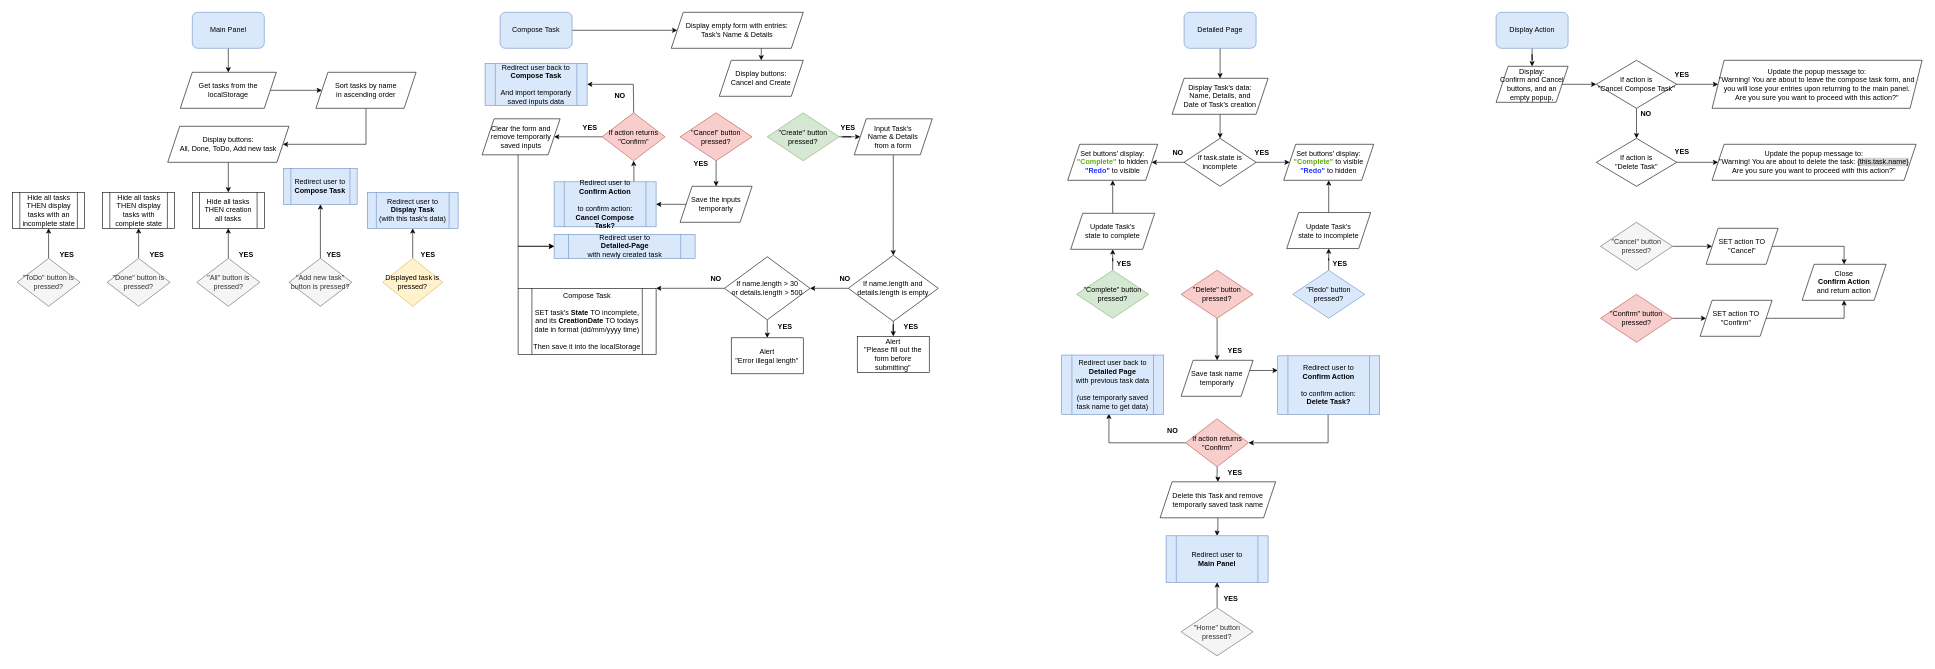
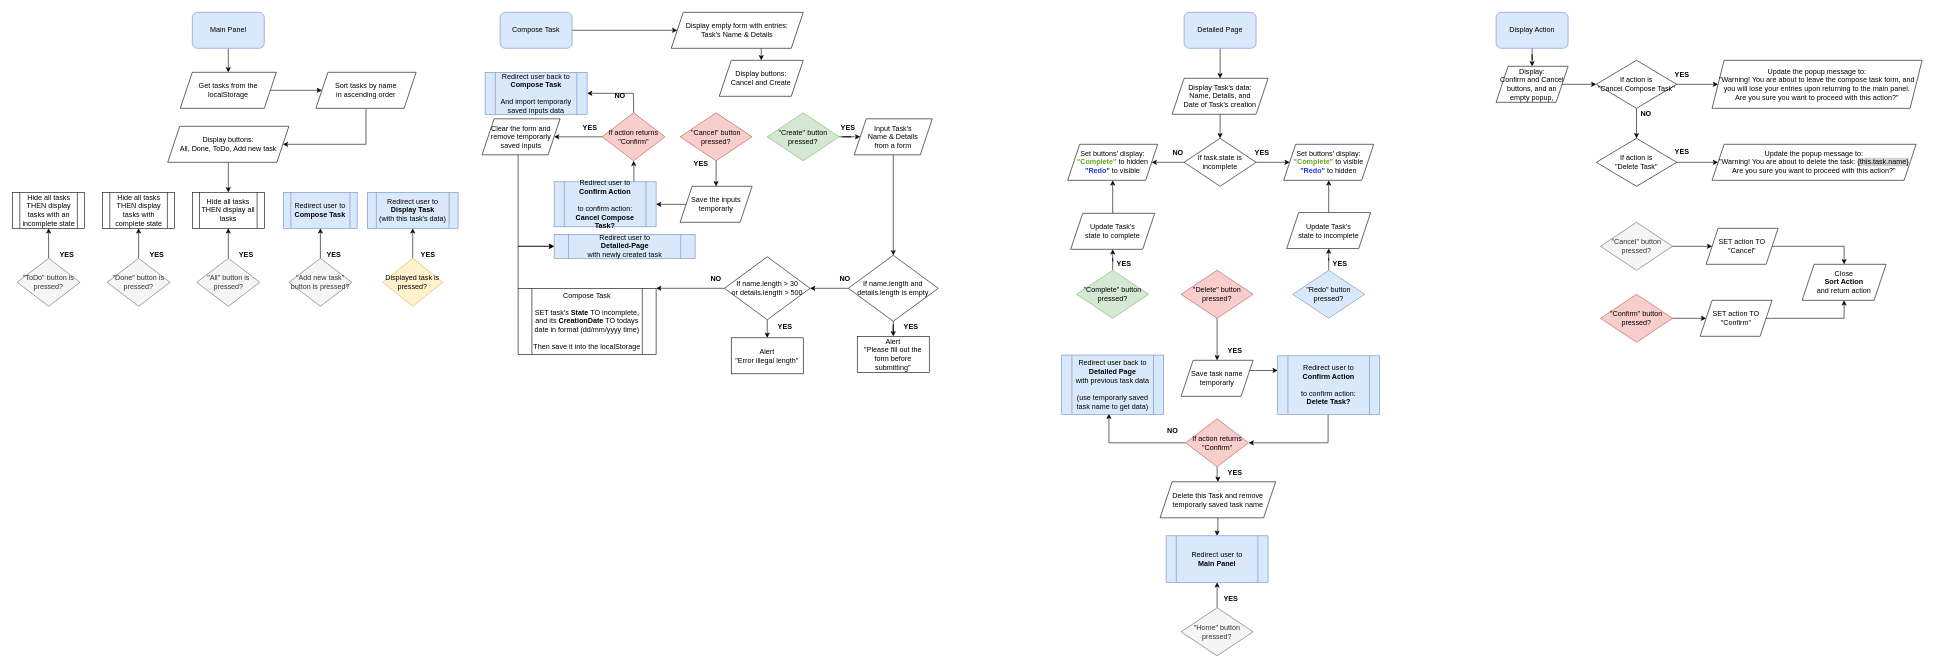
node "Redirect user back to Compose Task And import temporarly saved inputs data": moved (536, 84) -> (536, 93)
node "Redirect user to Compose Task": moved (320, 186) -> (320, 210)
node "Hide all tasks THEN creation all tasks": label "Hide all tasks THEN creation all tasks" -> "Hide all tasks THEN display all tasks"
node "Close Confirm Action and return action": label "Close Confirm Action and return action" -> "Close Sort Action and return action"
